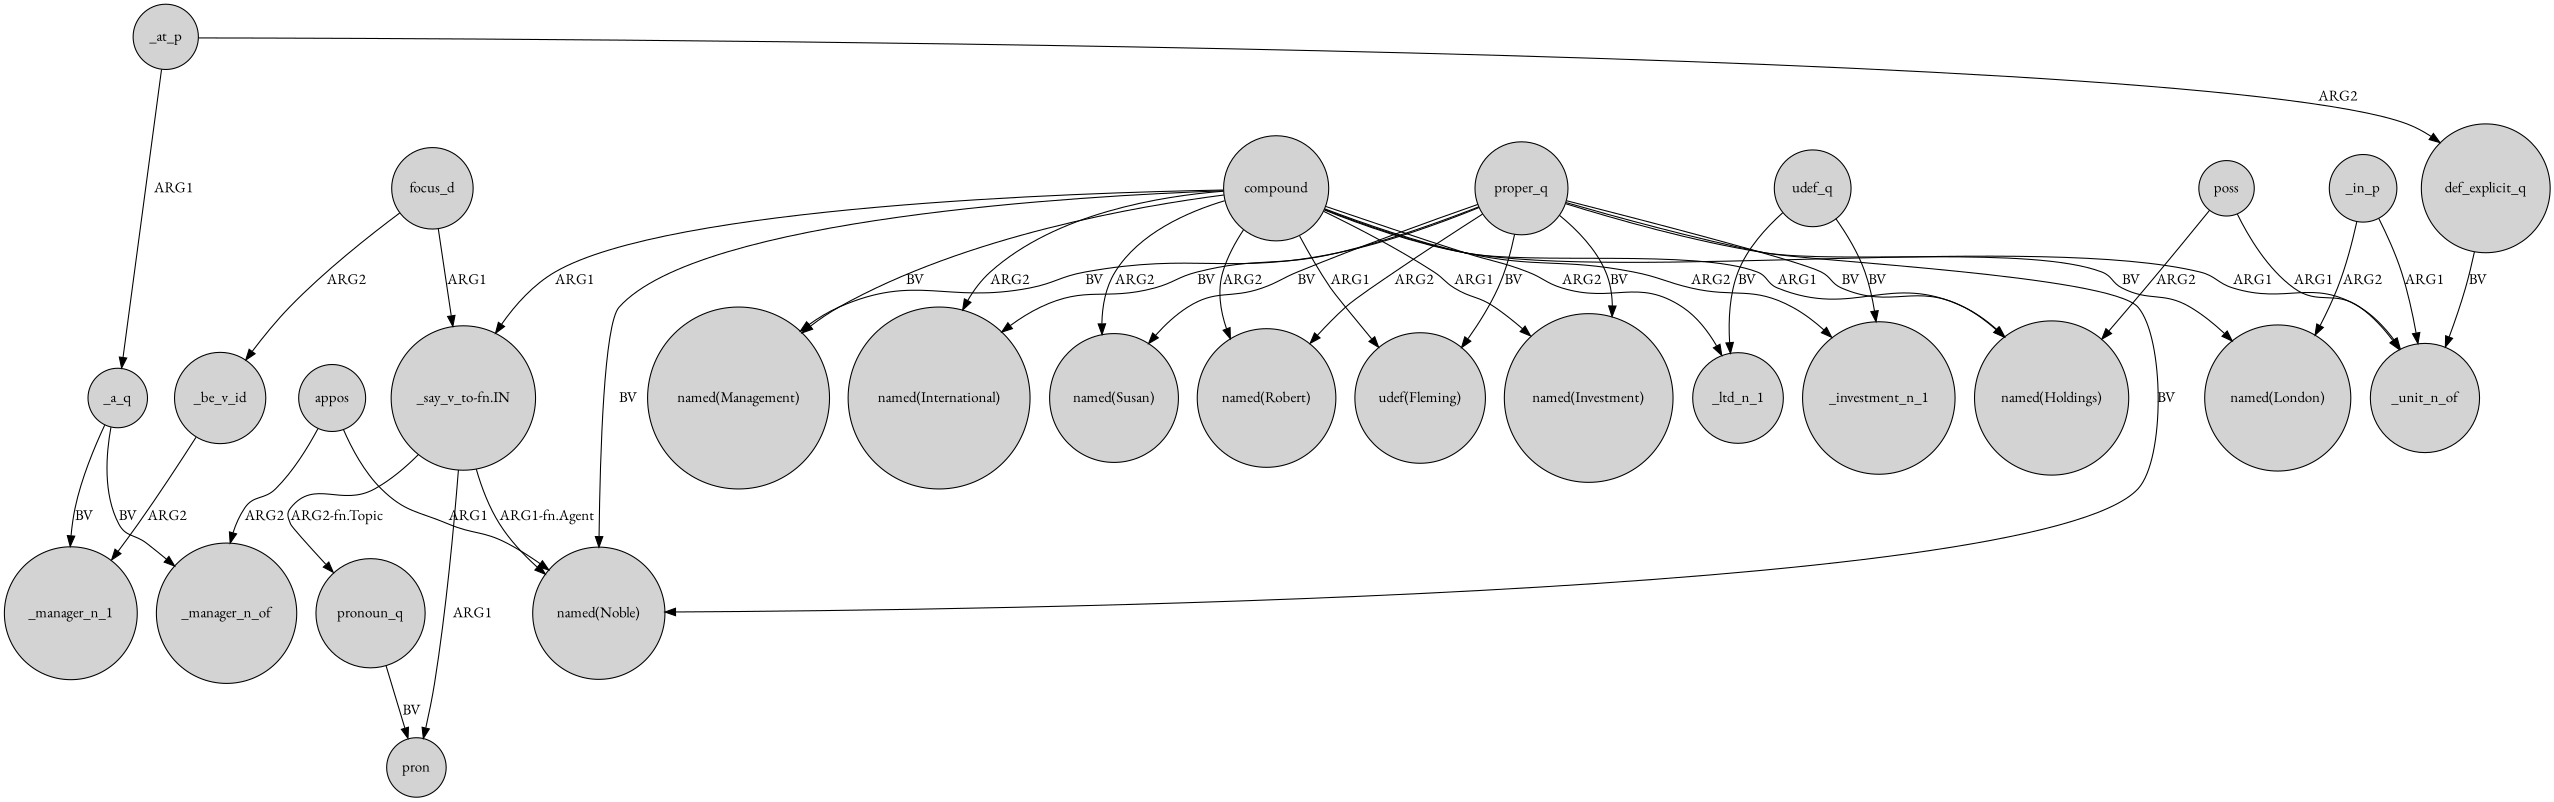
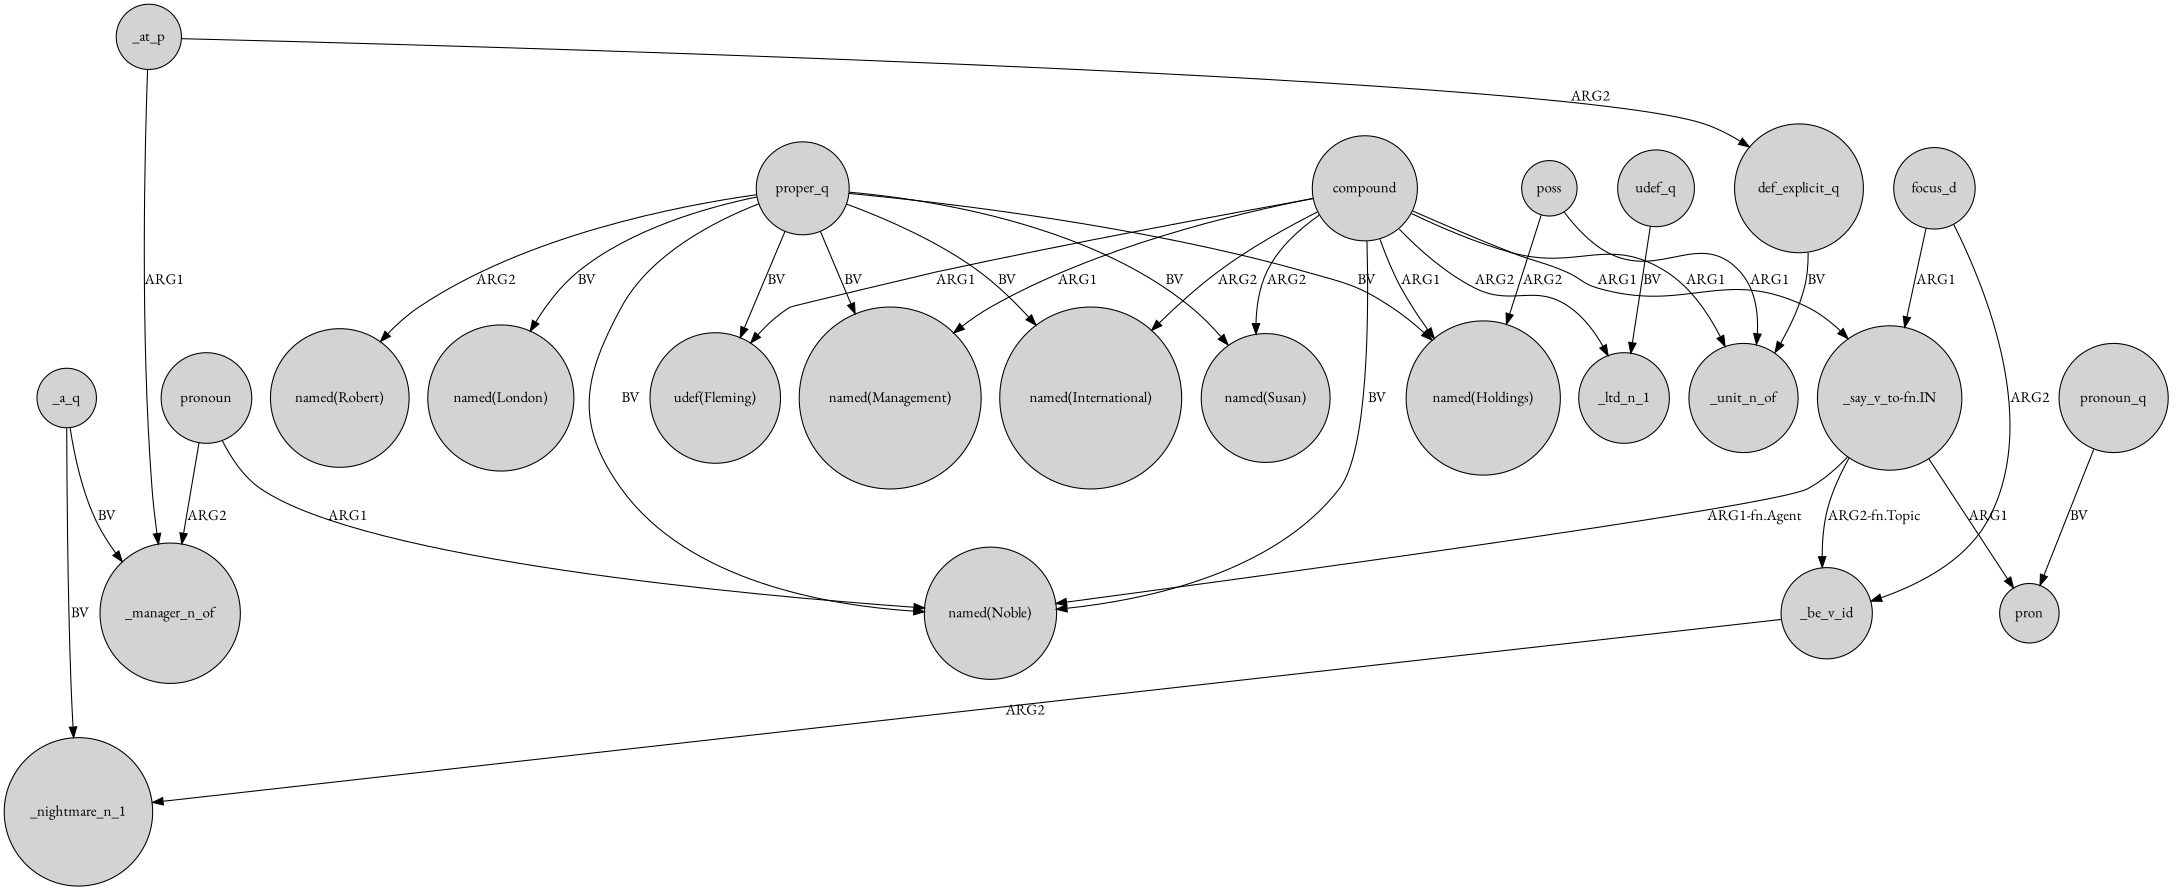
node "_in_p": removed
edge "_at_p" -> "_a_q": now "_at_p" -> "_manager_n_of"
edge "compound" -> "named(Robert)": removed, label "ARG2"
edge "compound" -> "named(Management)": label "BV" -> "ARG1"
node "appos": label "appos" -> "pronoun"
node "named(Investment)": removed
node "_investment_n_1": removed
edge "_say_v_to-fn.IN" -> "pronoun_q": now "_say_v_to-fn.IN" -> "_be_v_id"
node "_manager_n_1": label "_manager_n_1" -> "_nightmare_n_1"
